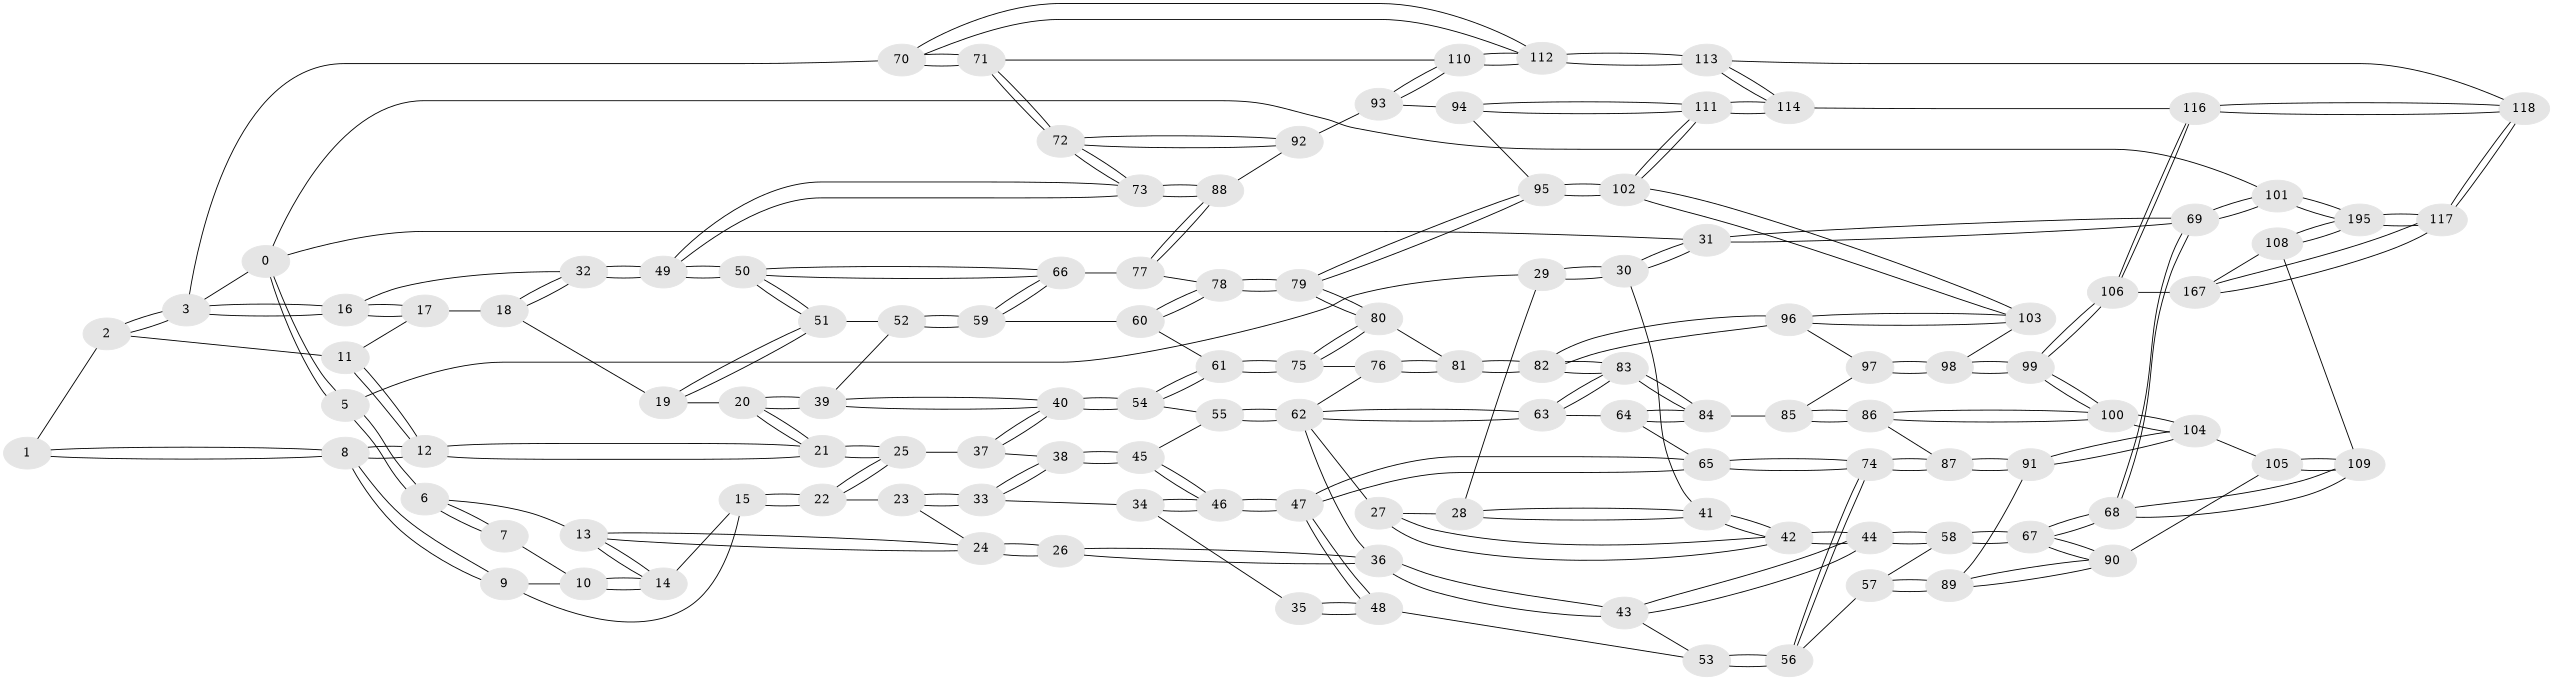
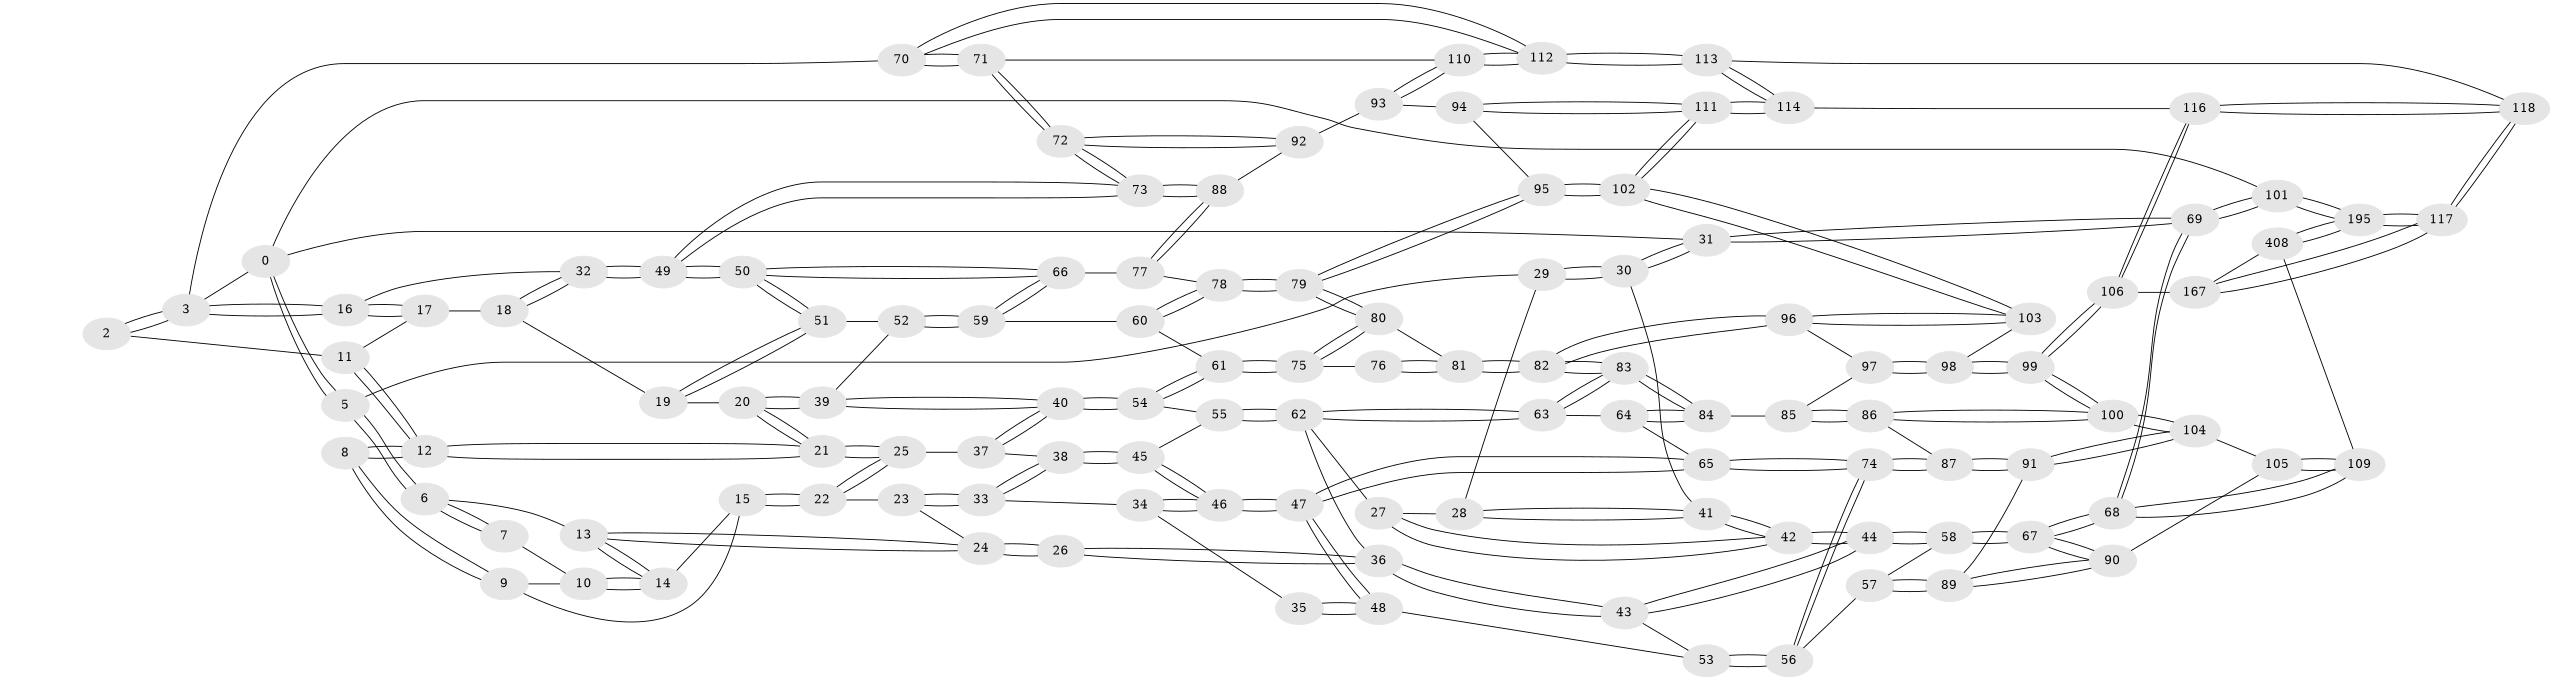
node "108": label "108" -> "408"
edge "76" -- "62": removed
node "1": removed
